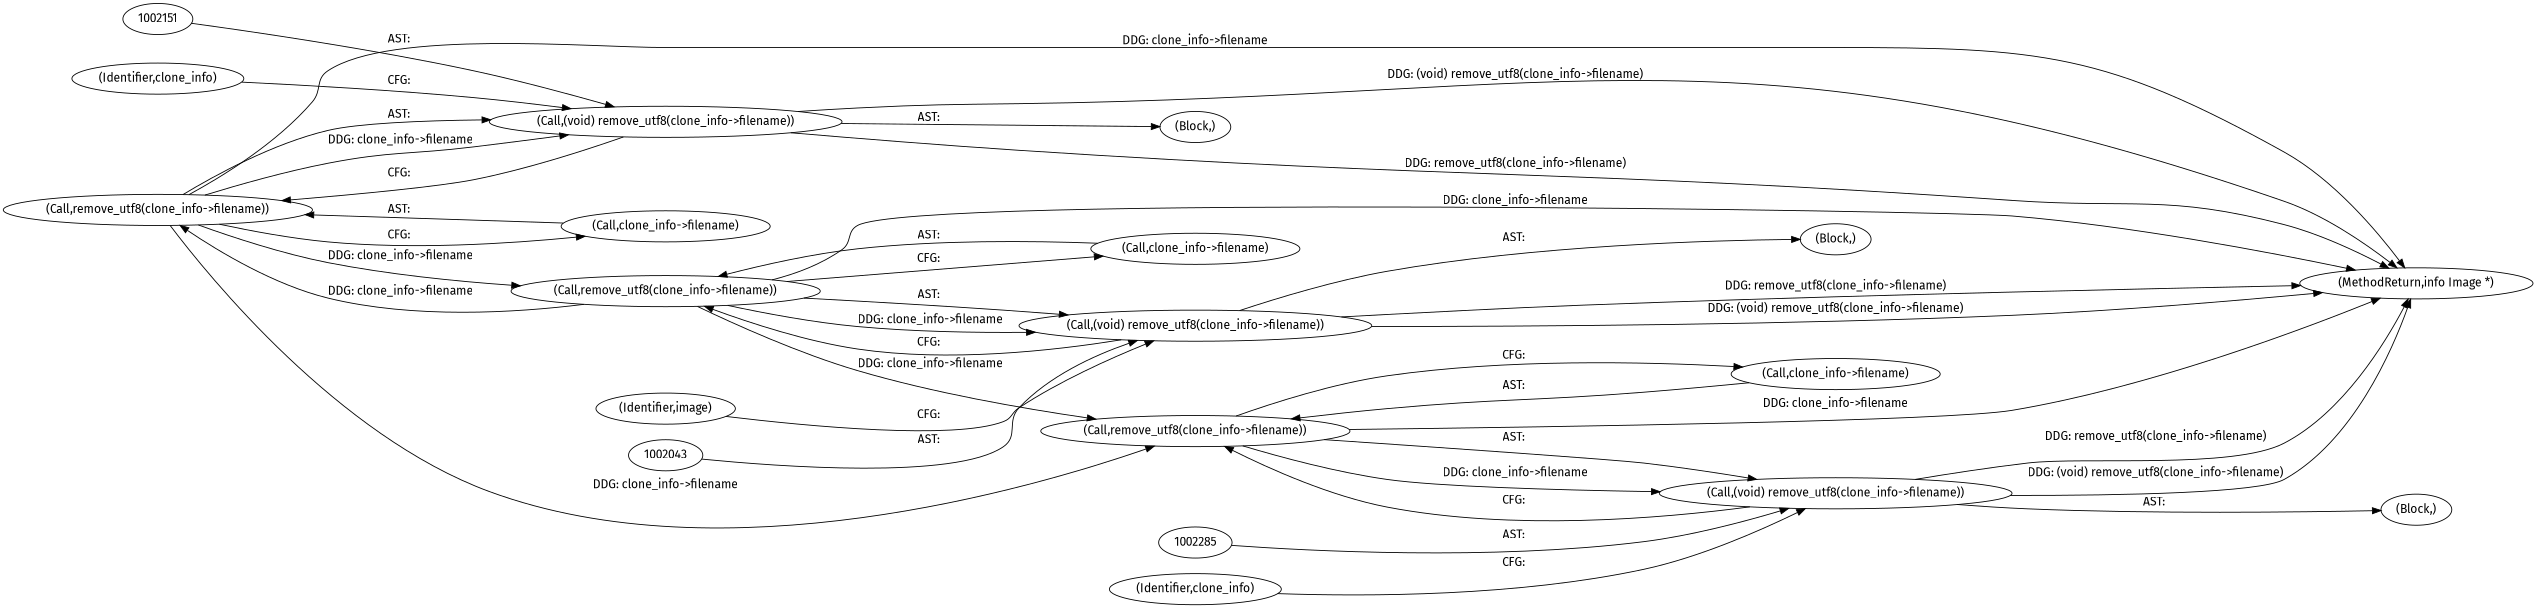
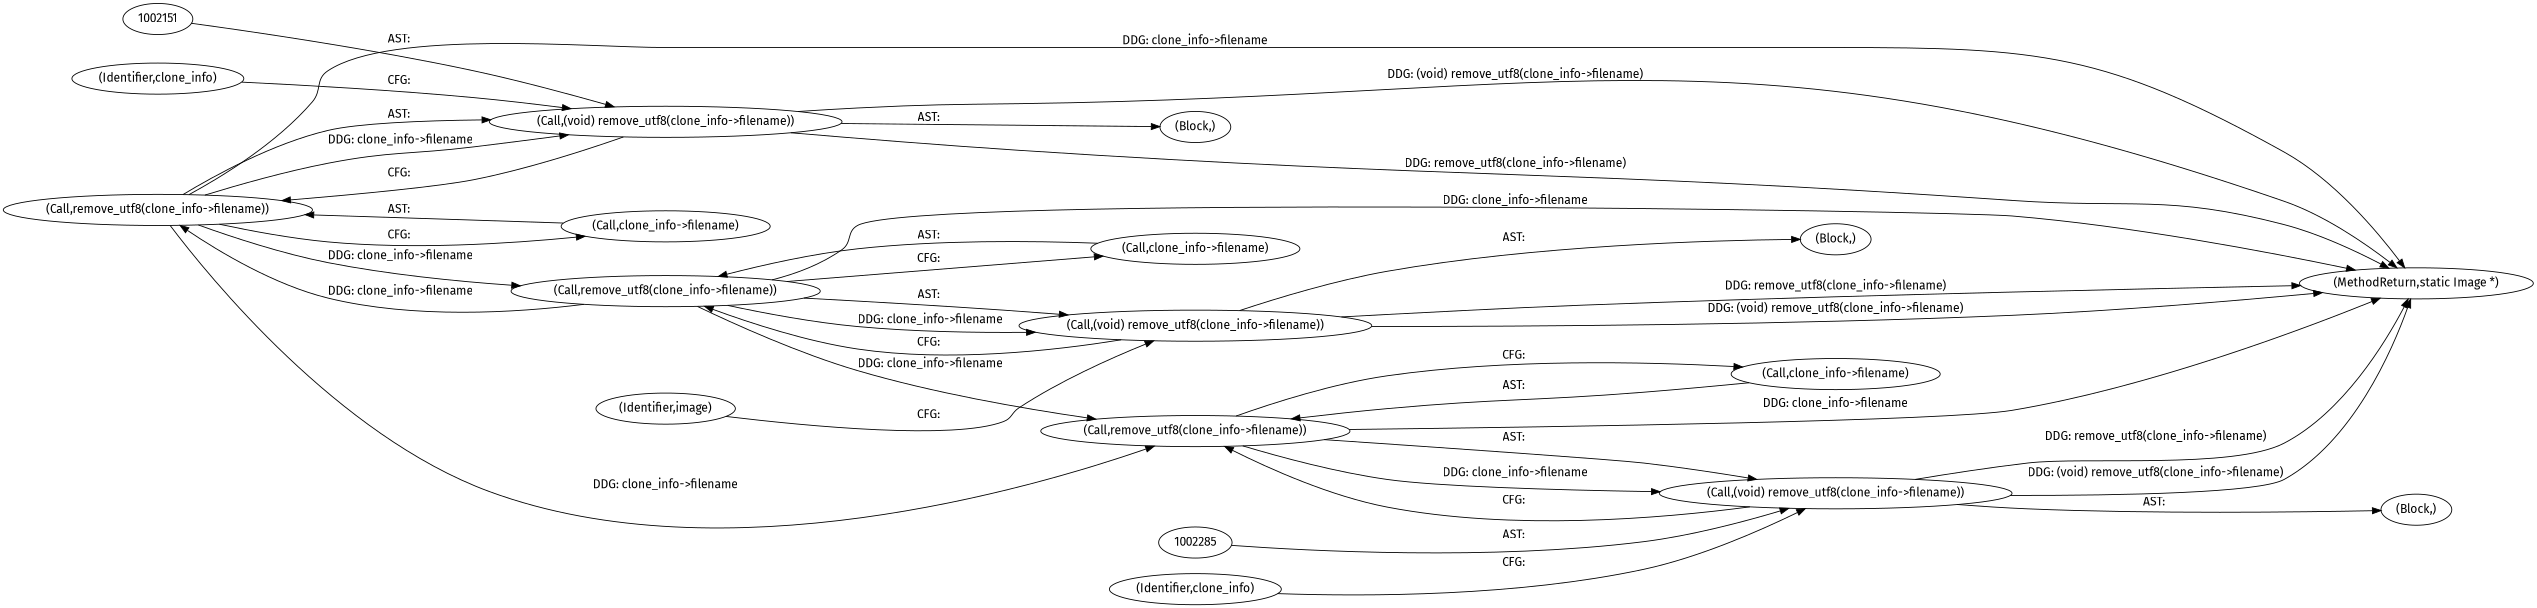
node "(MethodReturn,info Image *)": label "(MethodReturn,info Image *)" -> "(MethodReturn,static Image *)"
node "1002043": removed
